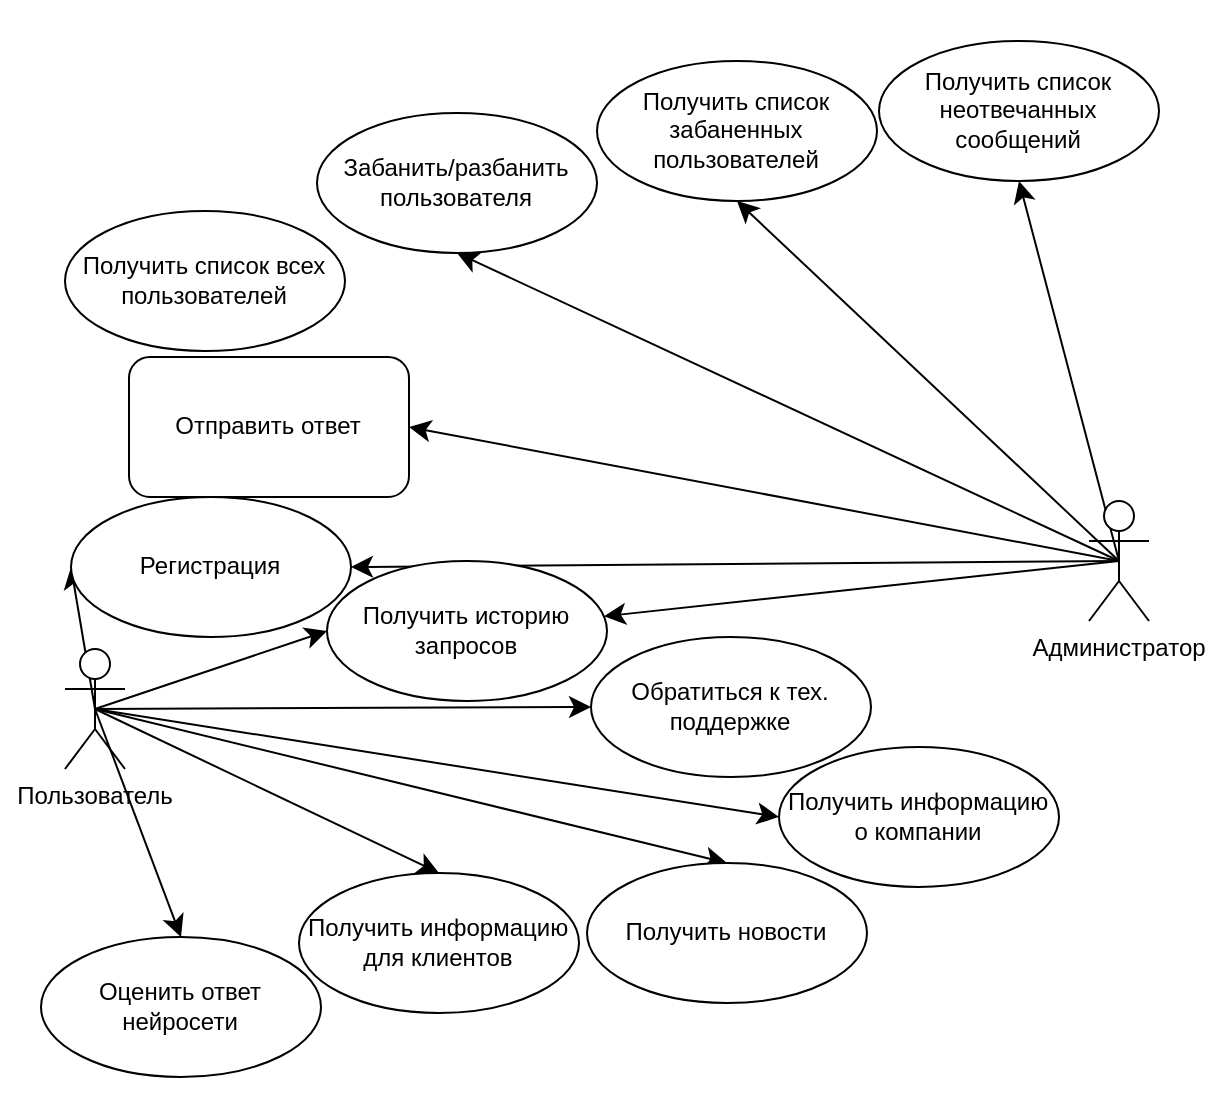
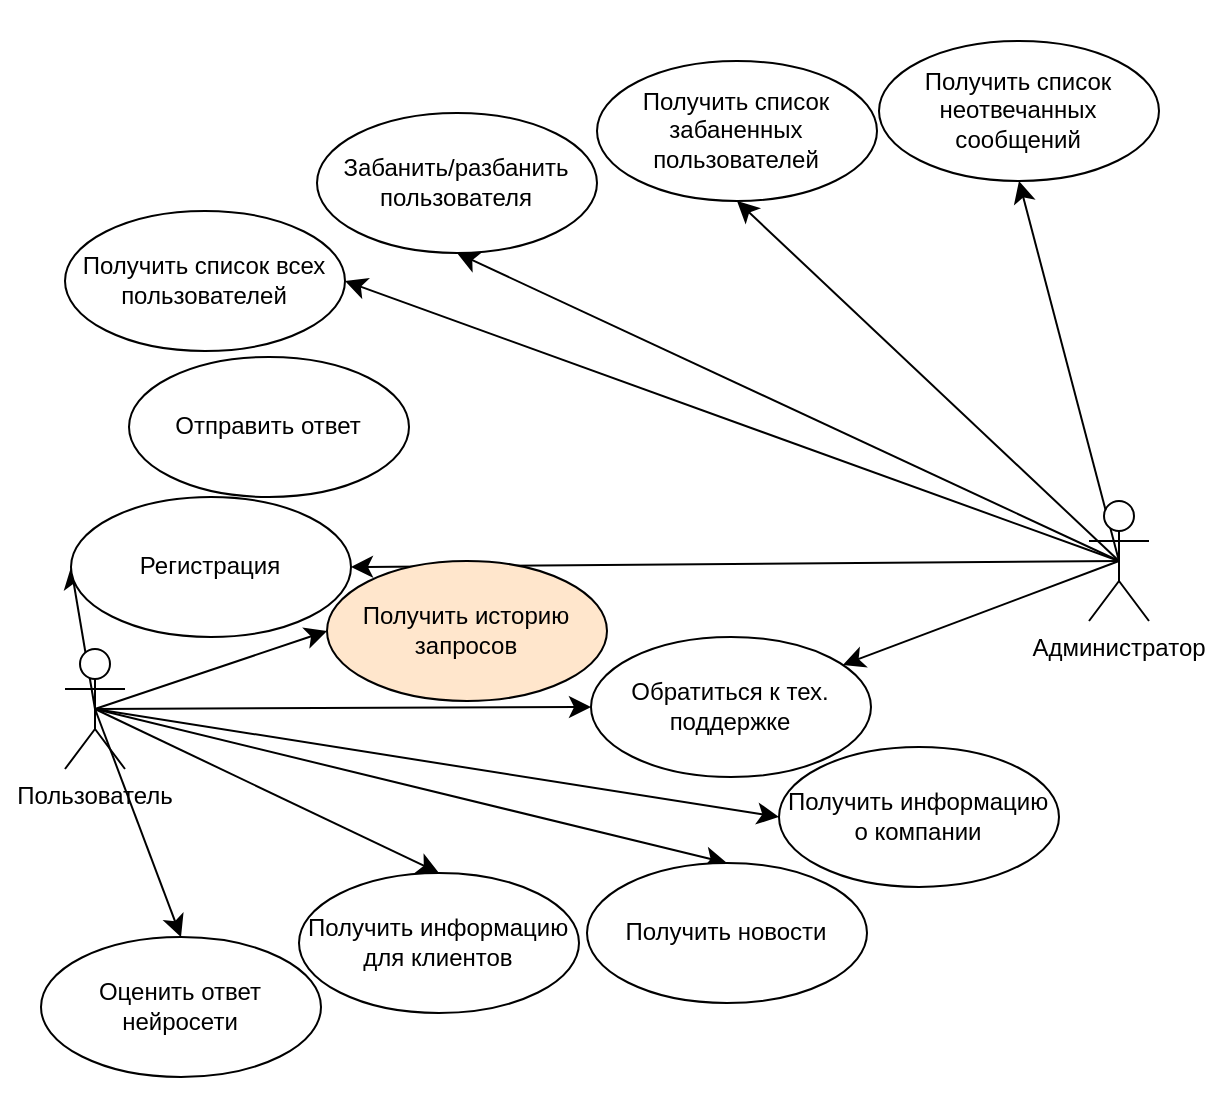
node "Отправить ответ": shape rounded rectangle -> ellipse
edge "Администратор" -> "Отправить ответ": now "Администратор" -> "Обратиться к тех. поддержке"
edge "Администратор" -> "Получить историю запросов": now "Администратор" -> "Получить список всех пользователей"
node "Получить историю запросов": fillcolor #ffffff -> #ffe6cc
